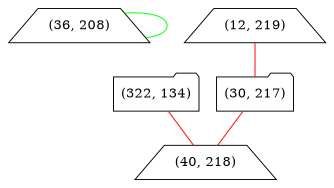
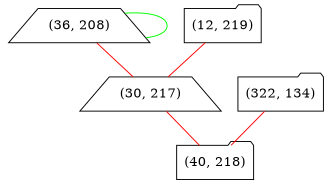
node "(12, 219)": shape trapezium -> folder
edge "(36, 208)" -- "(30, 217)": added
node "(30, 217)": shape folder -> trapezium
node "(40, 218)": shape trapezium -> folder
